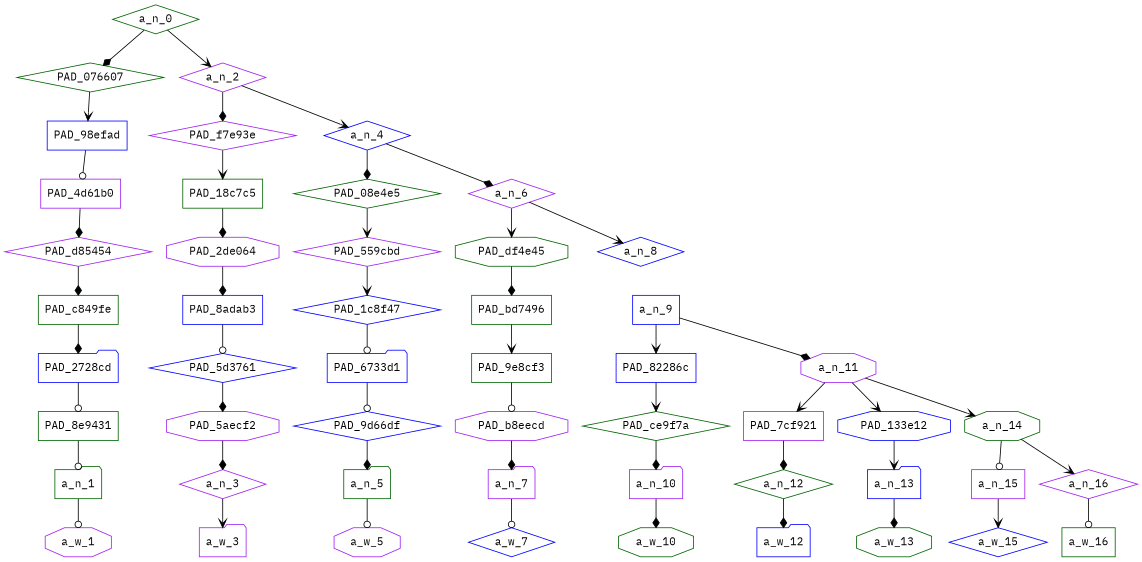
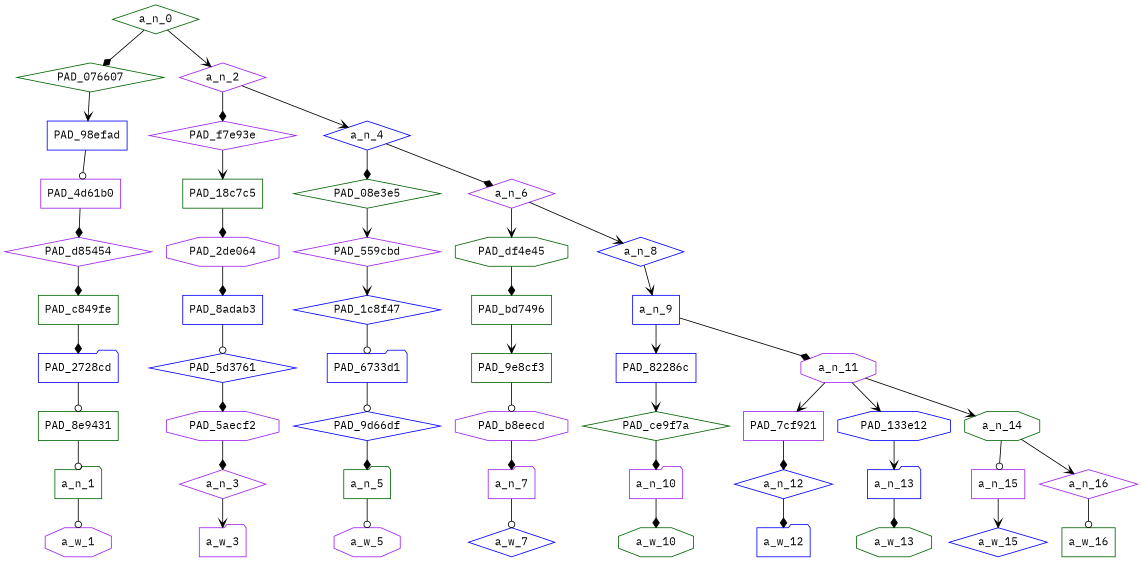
node "PAD_08e4e5": label "PAD_08e4e5" -> "PAD_08e3e5"
edge "a_n_8" -> "a_n_9": added
node "a_n_12": color darkgreen -> blue
